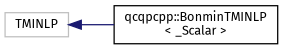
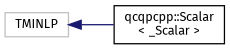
node "qcqpcpp::BonminTMINLP < _Scalar >": label "qcqpcpp::BonminTMINLP < _Scalar >" -> "qcqpcpp::Scalar < _Scalar >"
